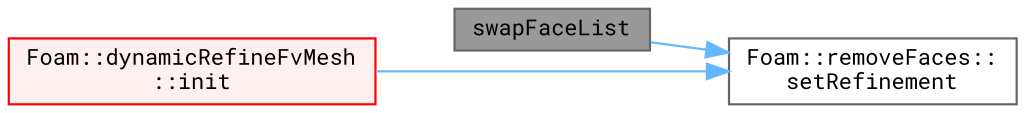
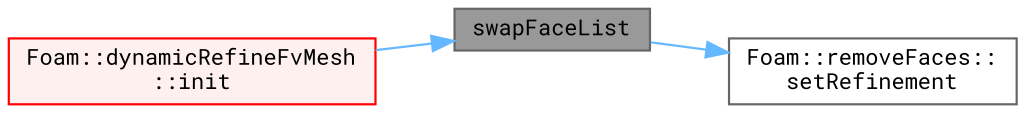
edge "Foam::dynamicRefineFvMesh ::init" -> "Foam::removeFaces:: setRefinement": now "Foam::dynamicRefineFvMesh ::init" -> "swapFaceList"
